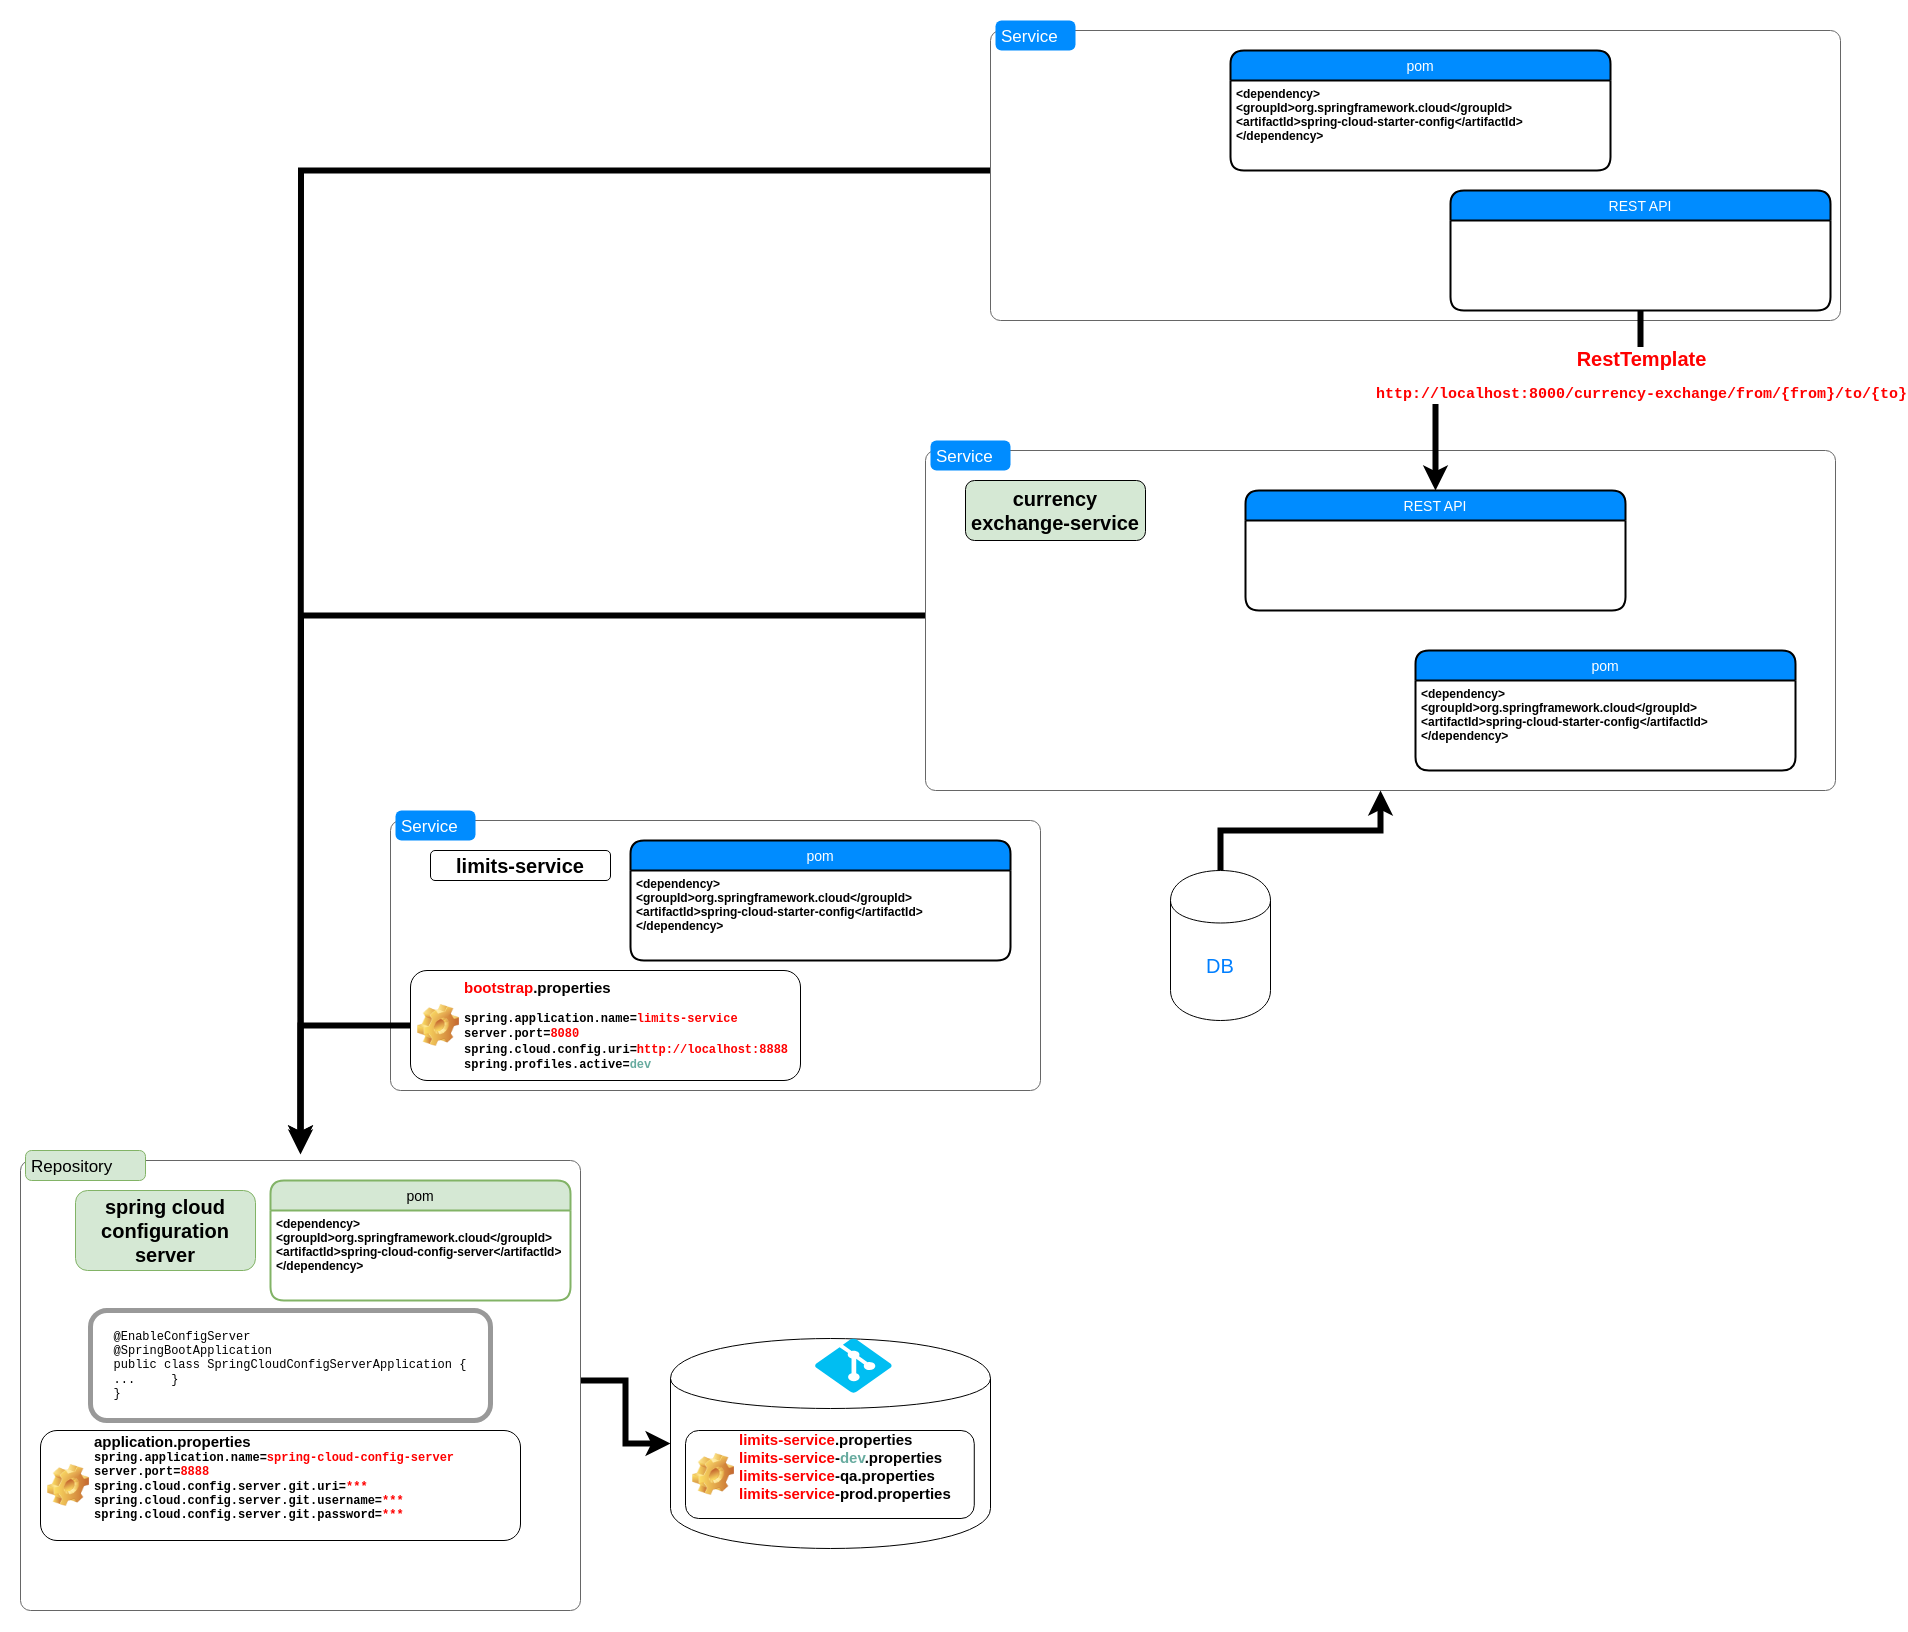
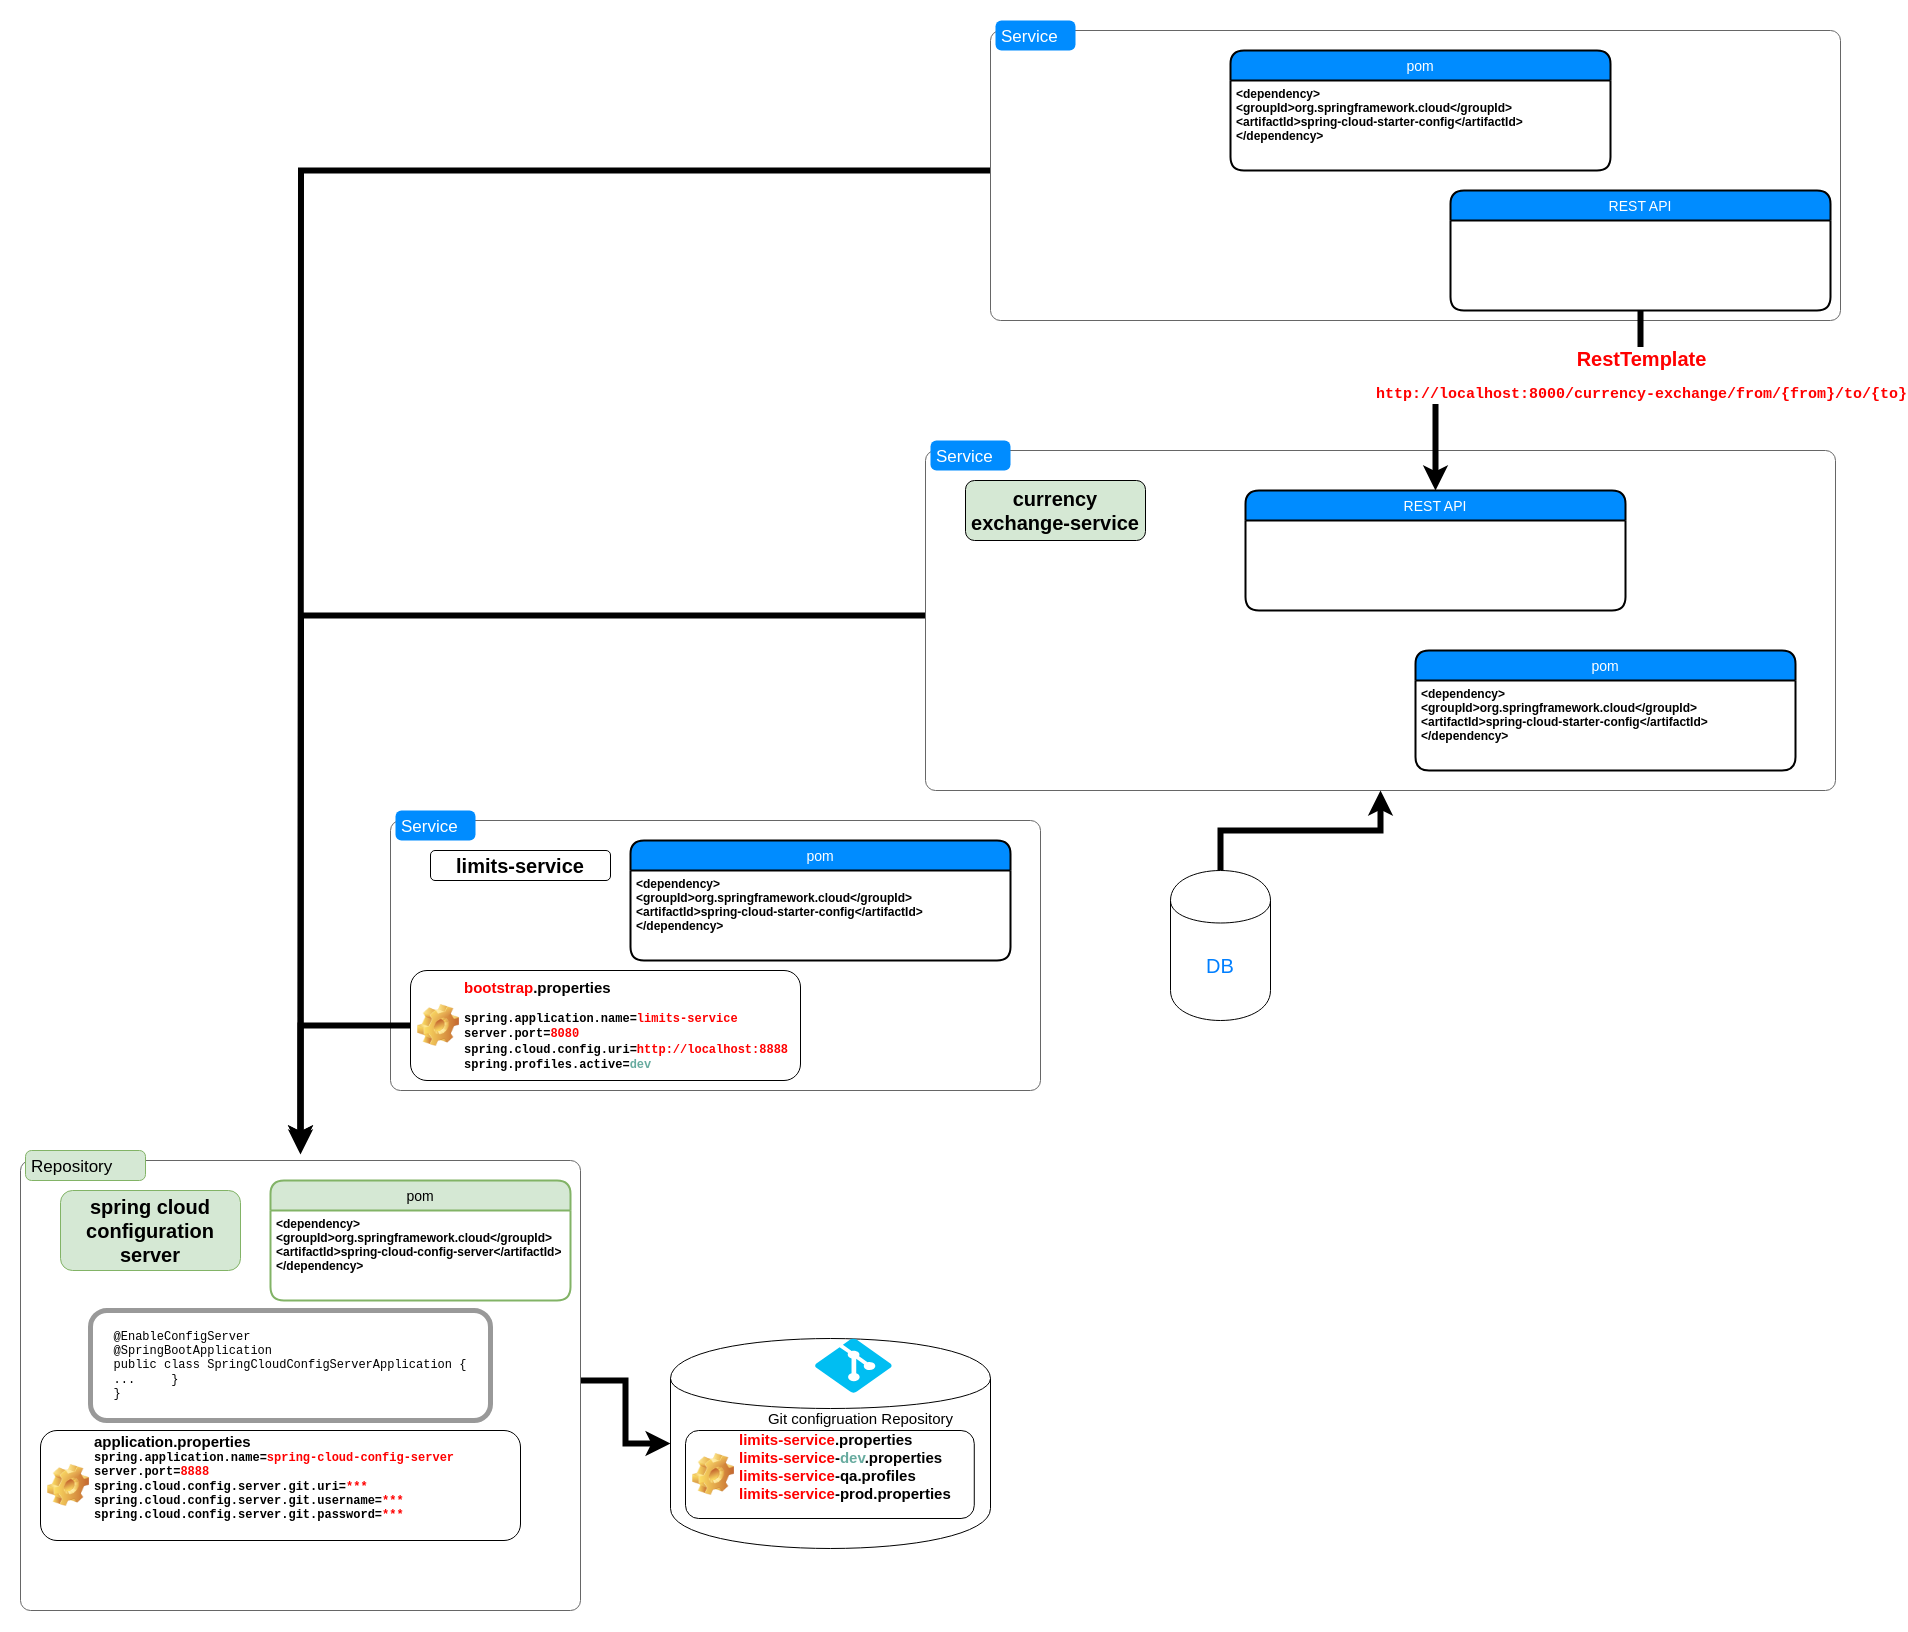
node "spring cloud configuration server": moved (166, 1231) -> (151, 1231)
node "Git configruation Repository": added
node "limits-service.properties limits-service-dev.properties limits-service-qa.properties limits-service-prod.properties": label "limits-service.properties limits-service-dev.properties limits-service-qa.properties limits-service-prod.properties" -> "limits-service.properties limits-service-dev.properties limits-service-qa.profiles limits-service-prod.properties"
